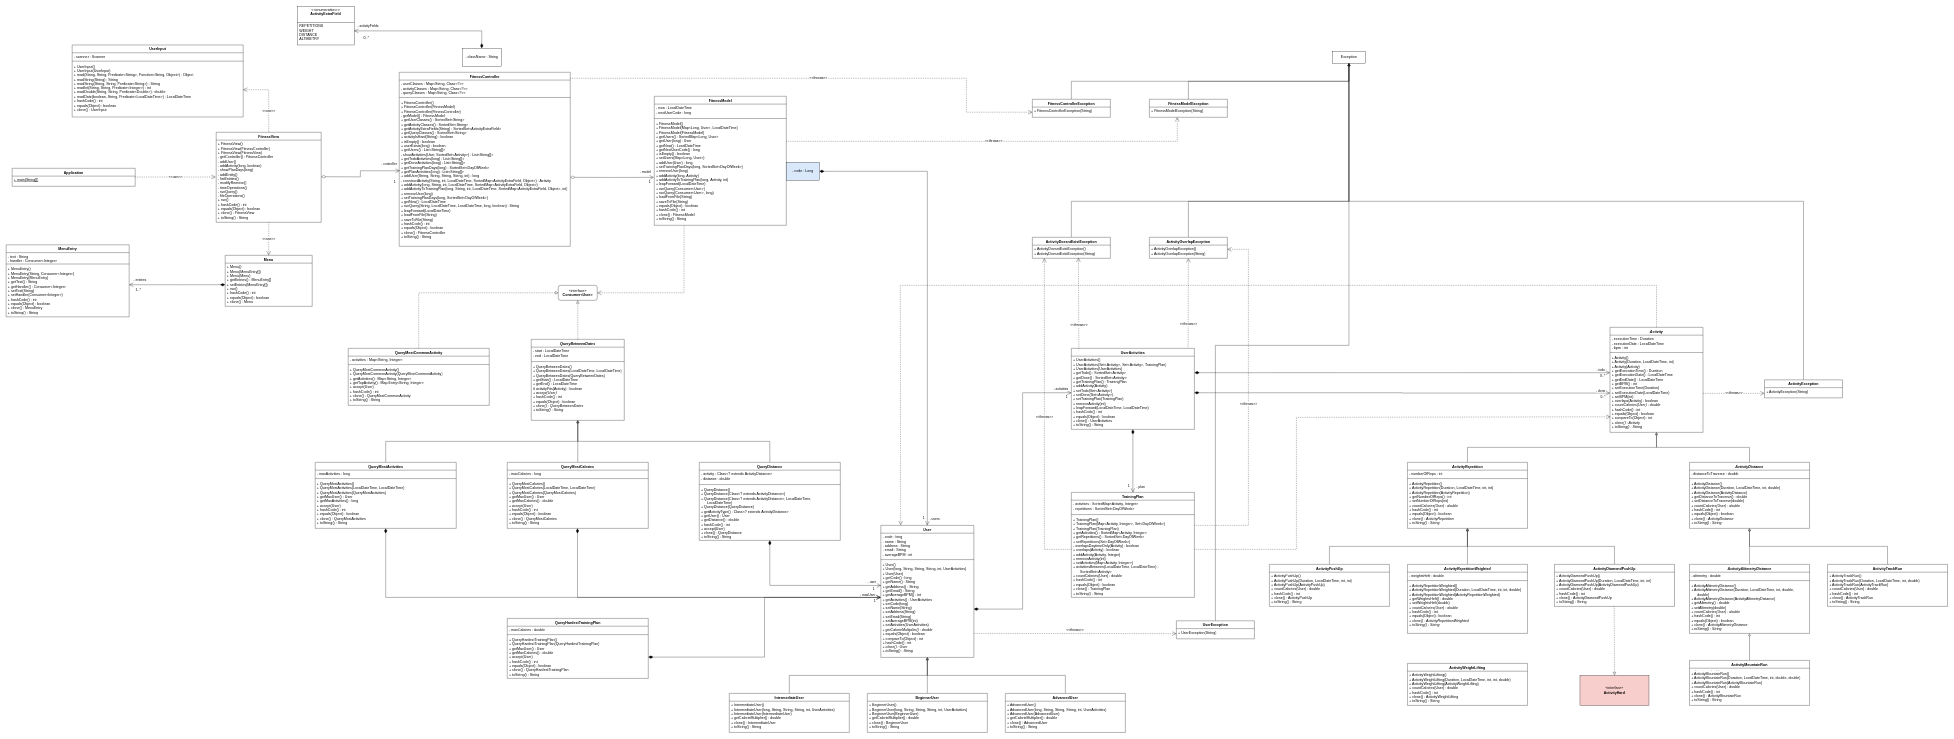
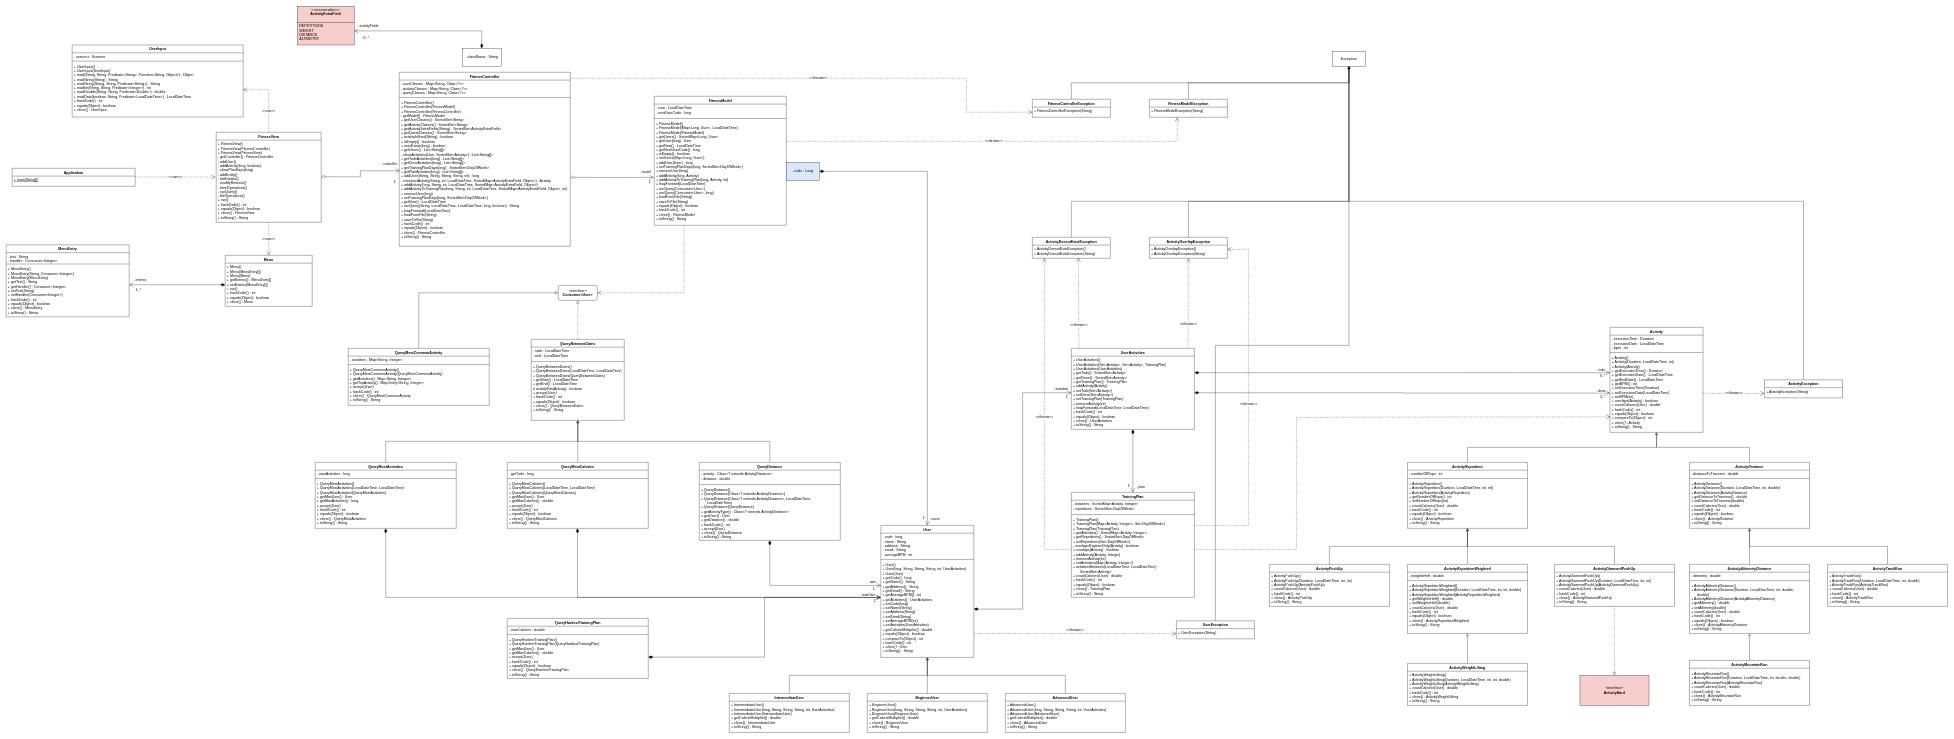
node "<<enumeration>> ActivityExtraField REPETITIONS WEIGHT DISTANCE ALTIMETRY": fillcolor #ffffff -> #f8cecc
node "Exception": size 33x12 -> 33x15
edge "Activity" -> "User": removed
edge "QueryMostCommonActivity" -> "«interface» Consumer<User>": style dashed -> solid
node "- maxCalories : long": label "- maxCalories : long" -> "- getTodo : long"
edge "ActivityWeightLifting" -> "ActivityRepetitionWeighted": added
